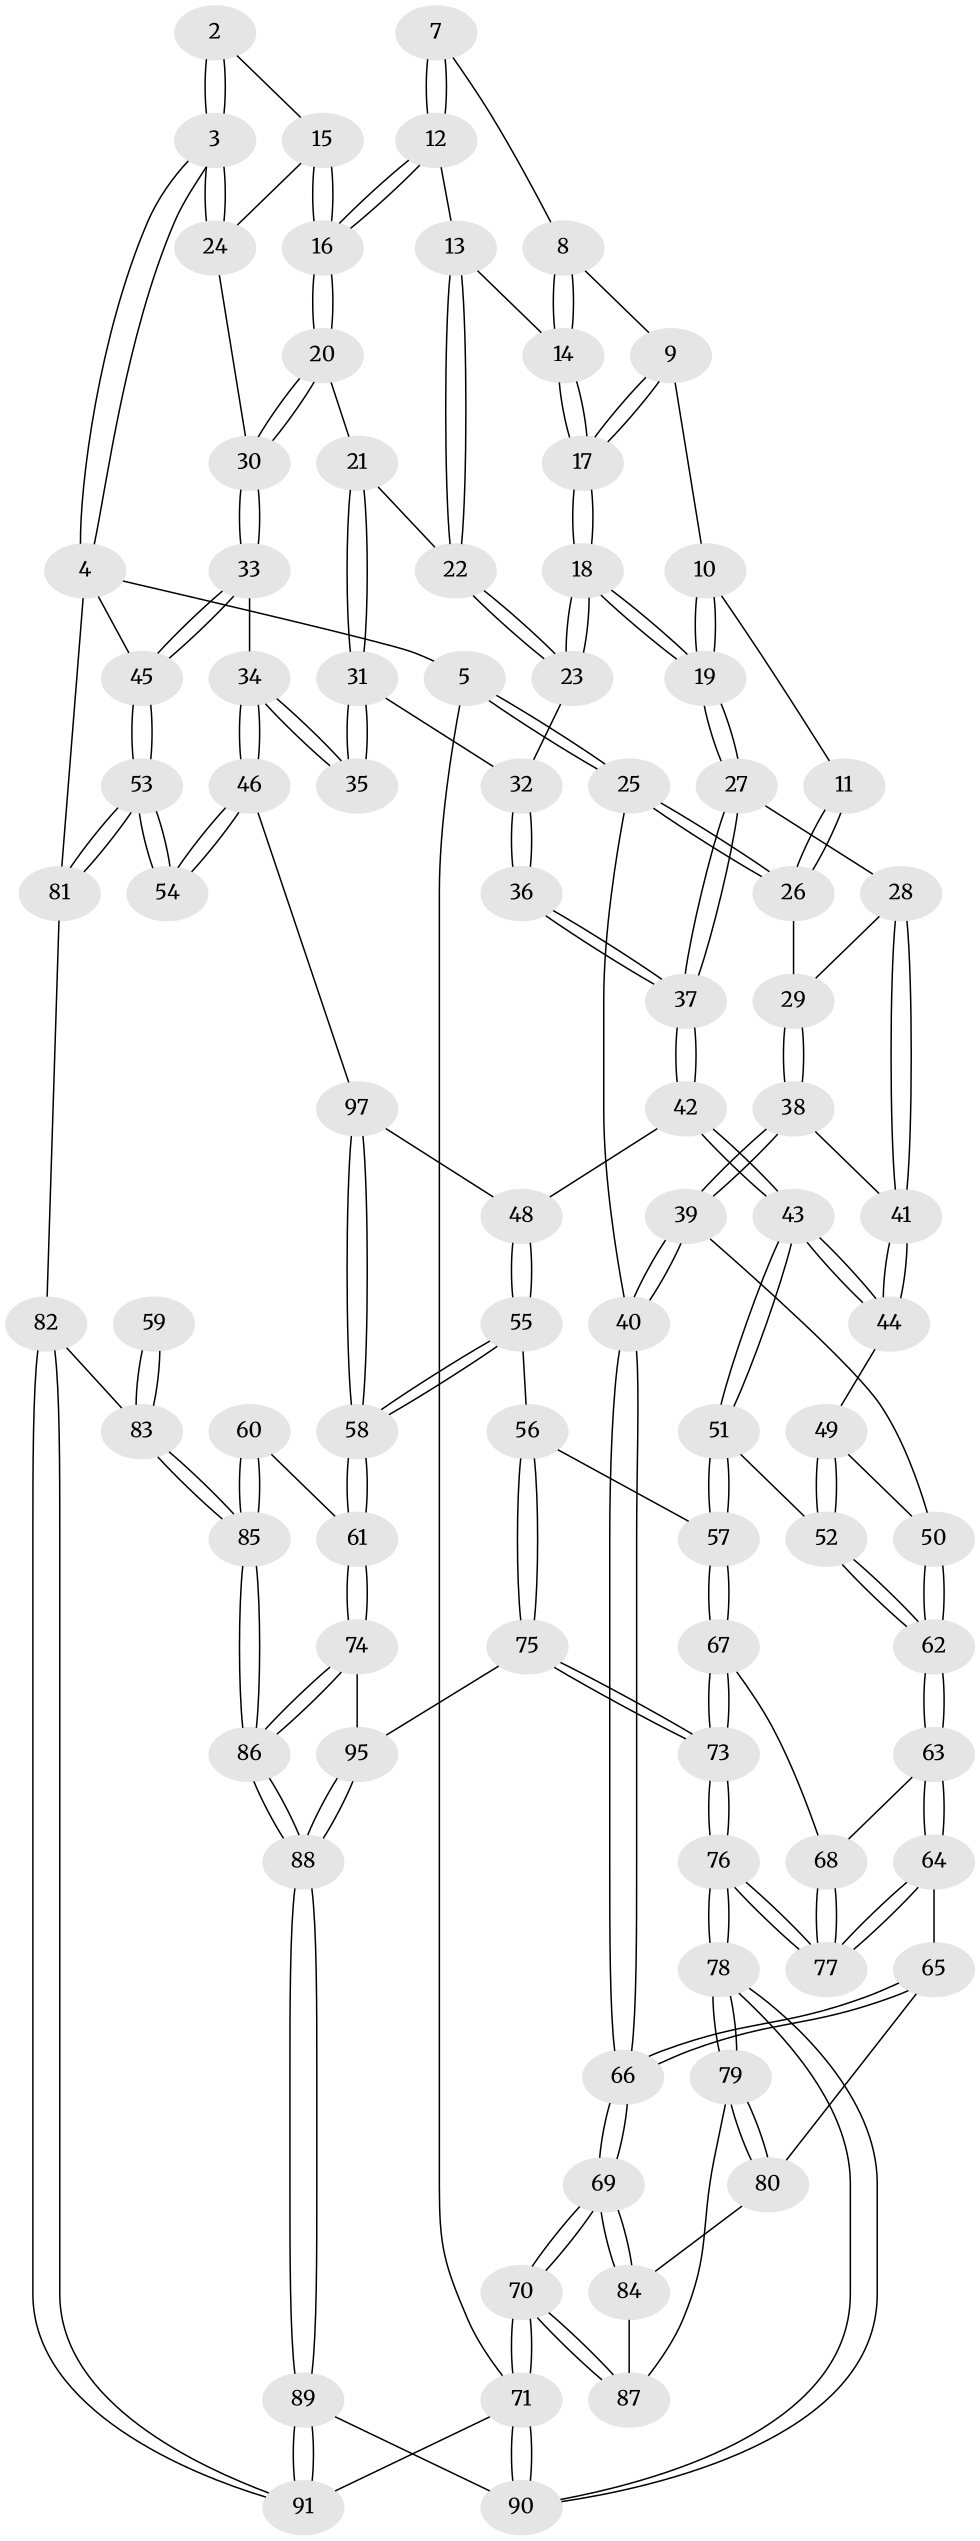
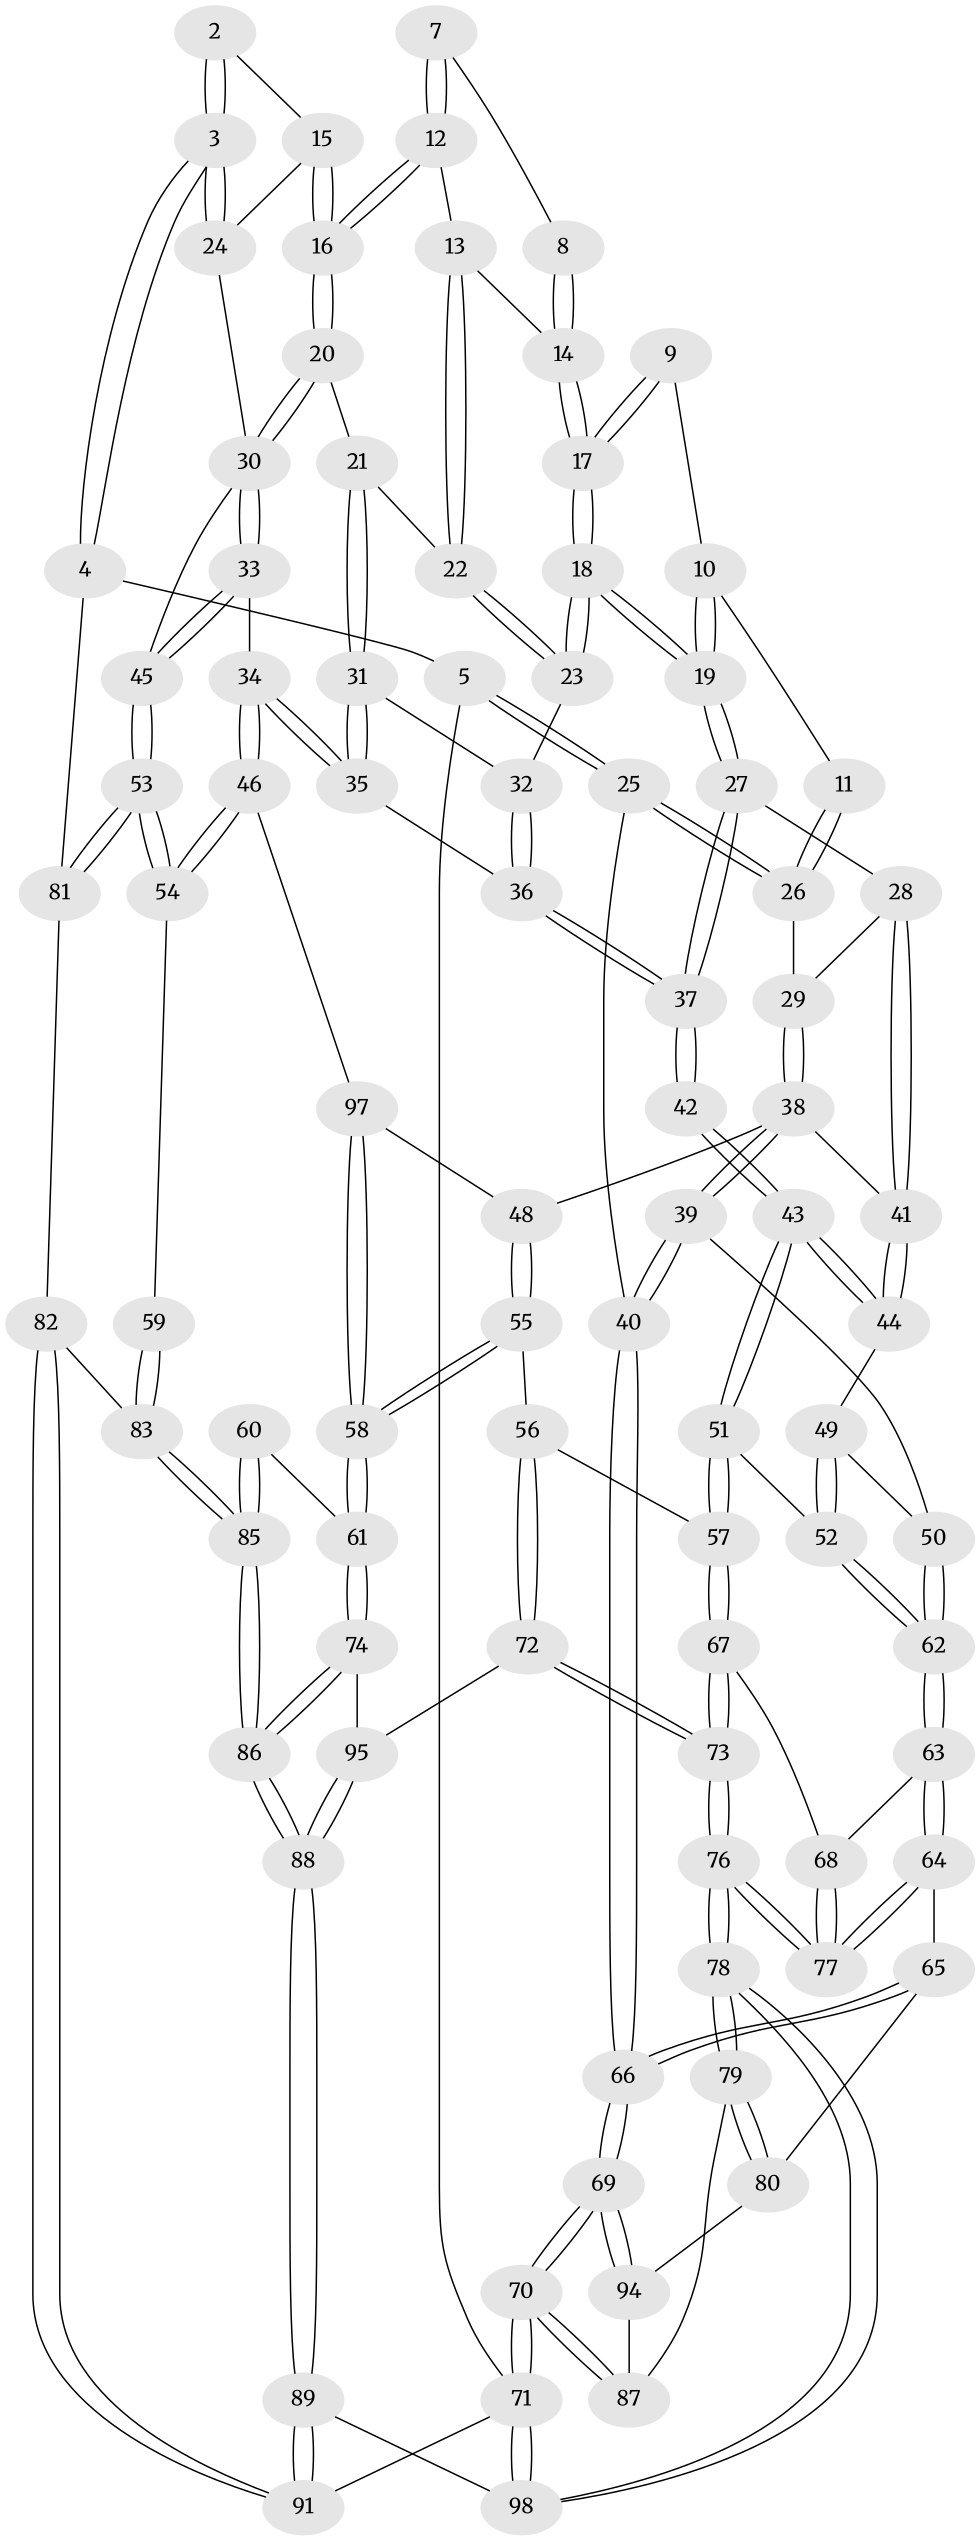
edge "8" -- "9": removed
edge "4" -- "45": now "30" -- "45"
edge "35" -- "36": added
edge "54" -- "59": added
edge "42" -- "48": now "38" -- "48"
node "75": label "75" -> "72"
node "84": label "84" -> "94"
node "90": label "90" -> "98"
